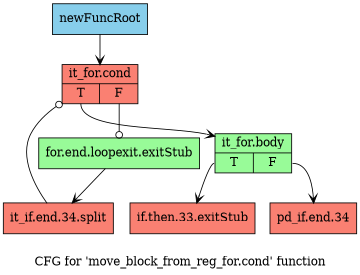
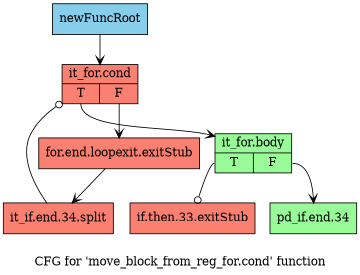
edge "it_for.cond" -> "for.end.loopexit.exitStub": arrowhead odot -> vee
node "for.end.loopexit.exitStub": fillcolor palegreen -> salmon
edge "it_for.body" -> "if.then.33.exitStub": arrowhead vee -> odot
node "pd_if.end.34": fillcolor salmon -> palegreen
